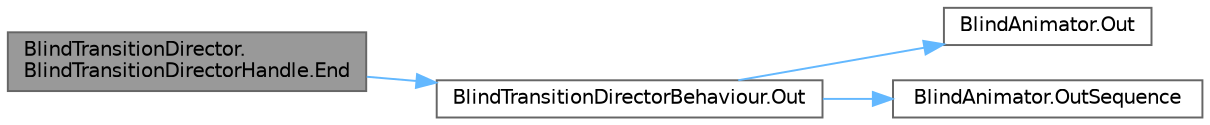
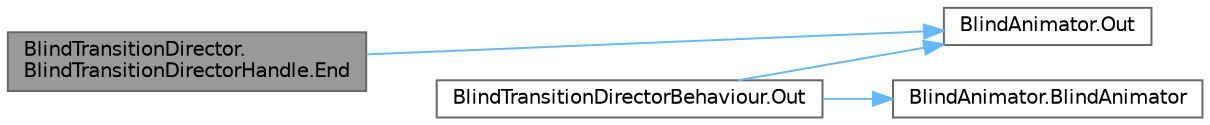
edge "BlindTransitionDirector. BlindTransitionDirectorHandle.End" -> "BlindTransitionDirectorBehaviour.Out": now "BlindTransitionDirector. BlindTransitionDirectorHandle.End" -> "BlindAnimator.Out"
node "BlindAnimator.OutSequence": label "BlindAnimator.OutSequence" -> "BlindAnimator.BlindAnimator"
